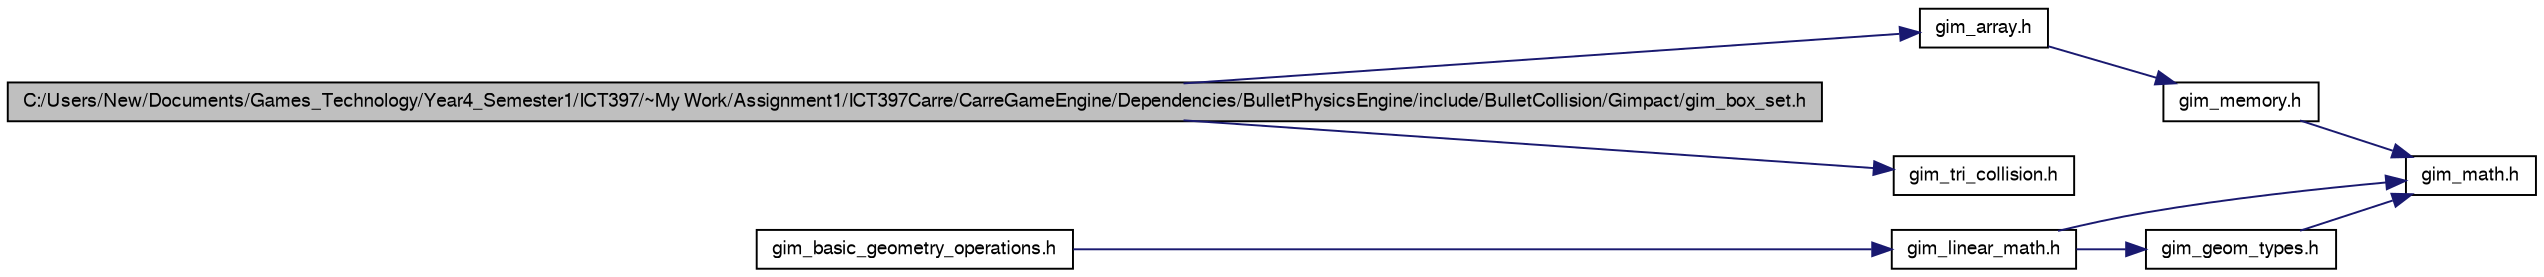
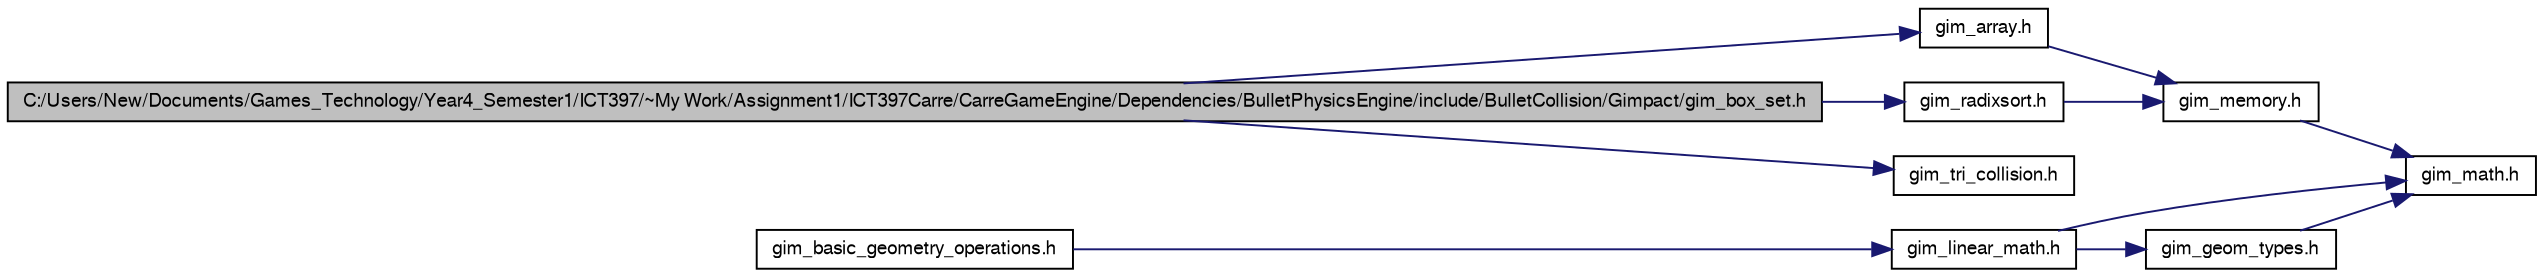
node "gim_radixsort.h": added
